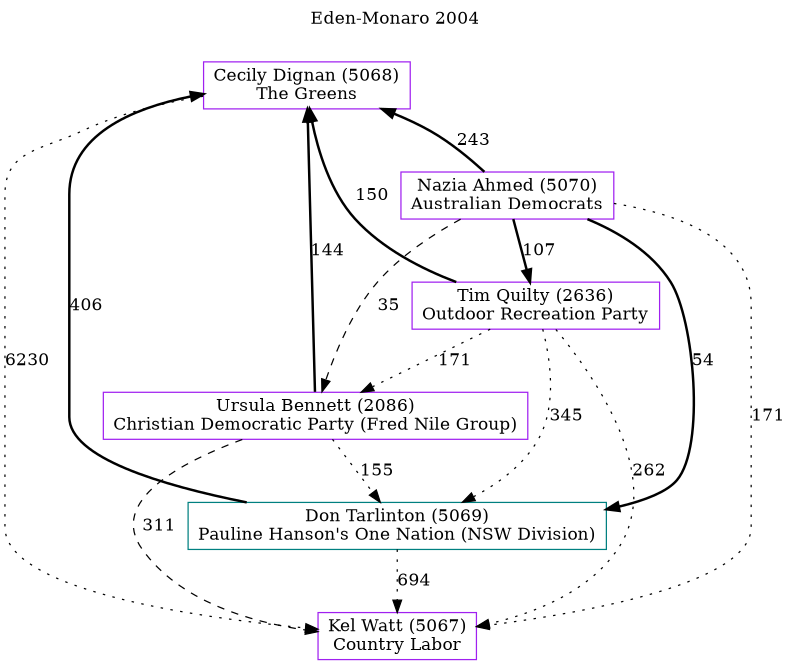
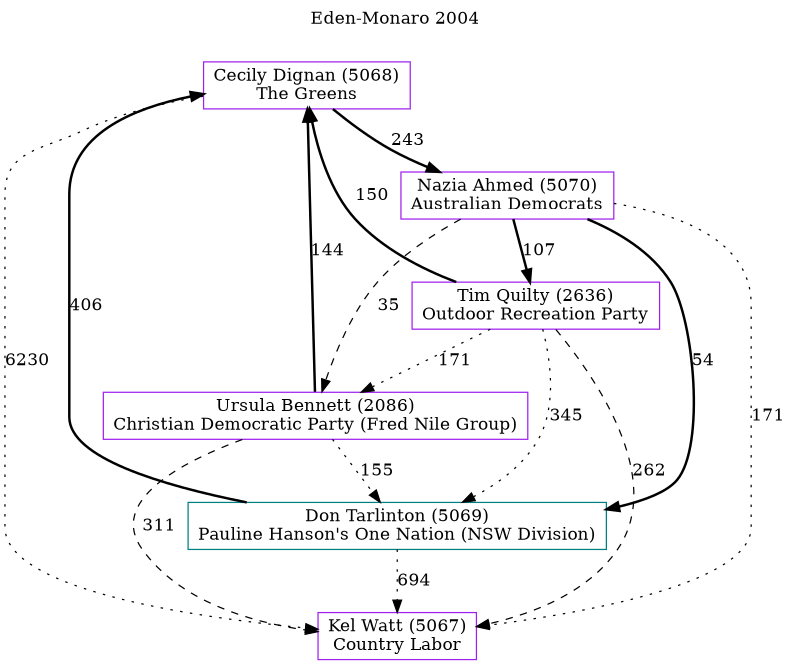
edge "Nazia Ahmed (5070) Australian Democrats" -> "Cecily Dignan (5068) The Greens": reversed
edge "Tim Quilty (2636) Outdoor Recreation Party" -> "Kel Watt (5067) Country Labor": style dotted -> dashed
